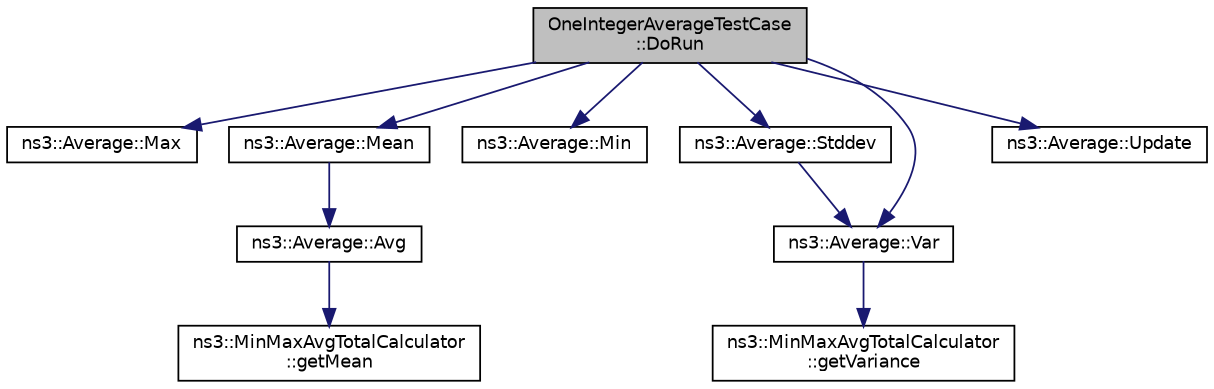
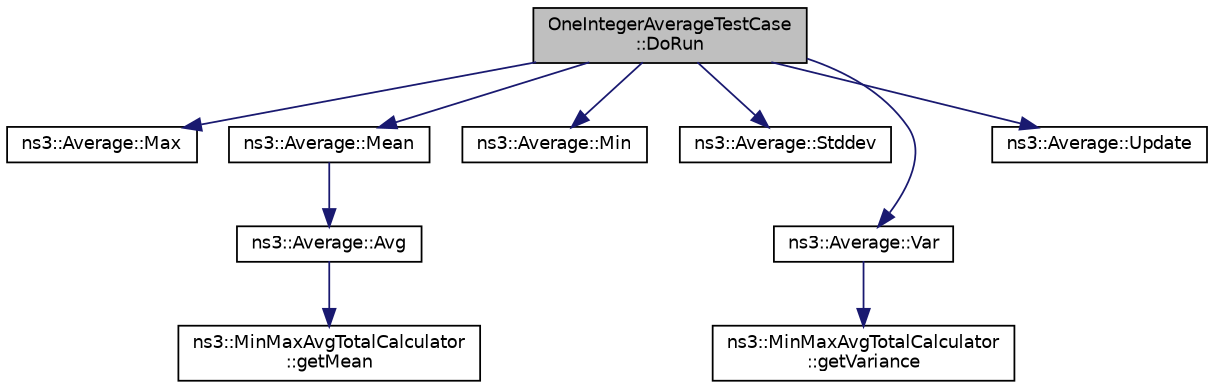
edge "ns3::Average::Stddev" -> "ns3::Average::Var": removed
